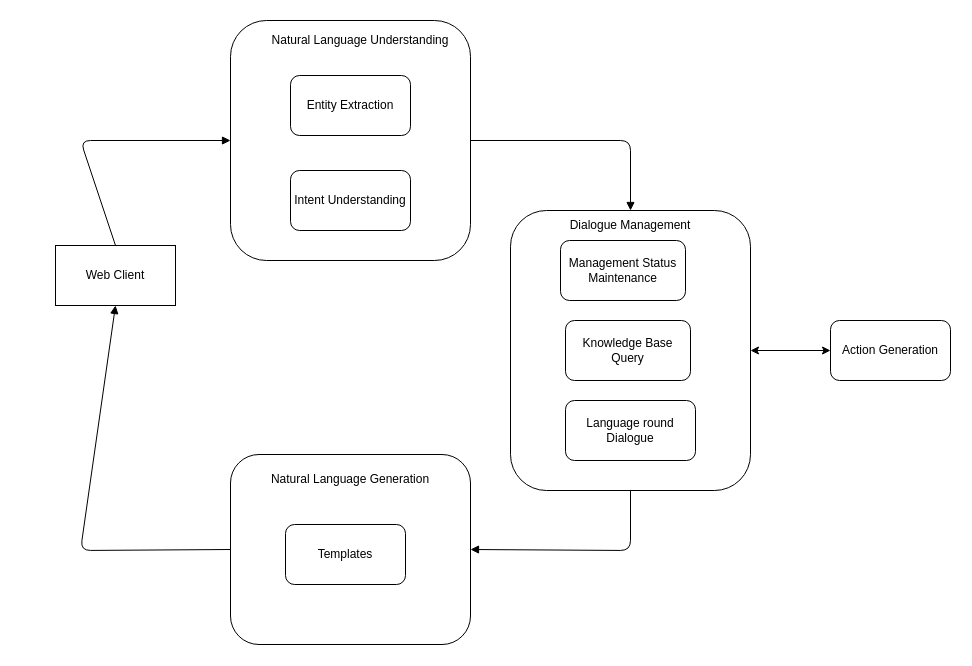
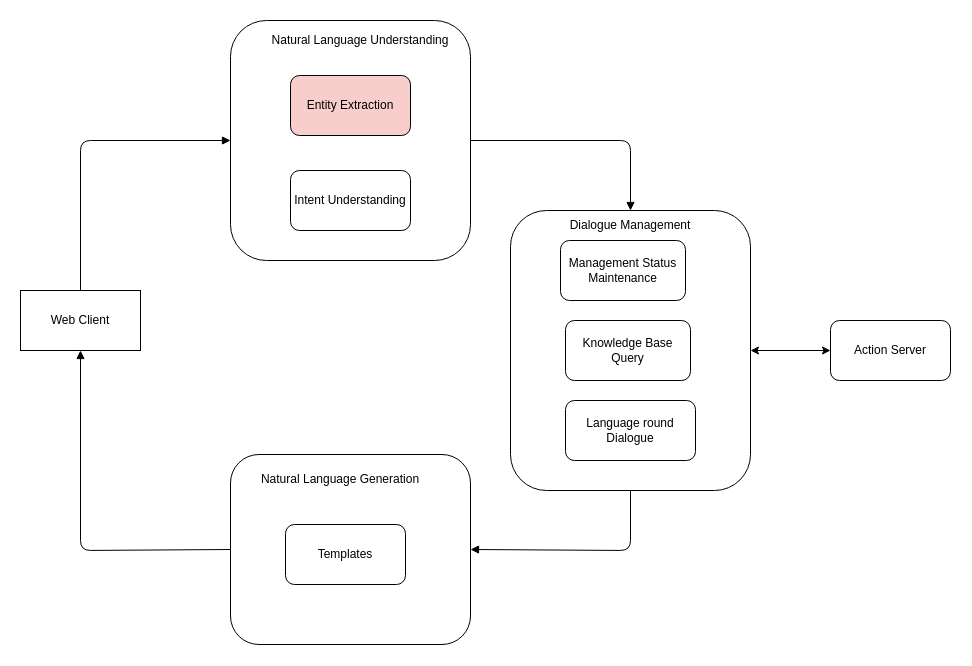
node "Entity Extraction": fillcolor #ffffff -> #f8cecc
node "Web Client": moved (116, 276) -> (81, 321)
node "Action Generation": label "Action Generation" -> "Action Server"
node "Natural Language Generation": moved (351, 480) -> (341, 480)
